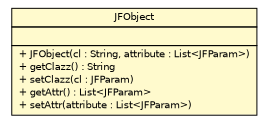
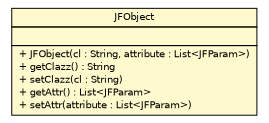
node "JFObject": text "+ setClazz(cl : JFParam)" -> "+ setClazz(cl : String)"
